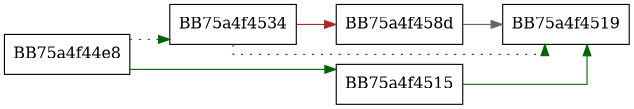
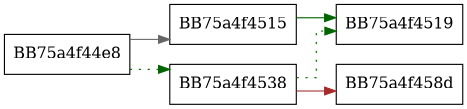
node "BB75a4f4534": label "BB75a4f4534" -> "BB75a4f4538"
edge "BB75a4f458d" -> "BB75a4f4519": removed
edge "BB75a4f44e8" -> "BB75a4f4515": color darkgreen -> gray40
